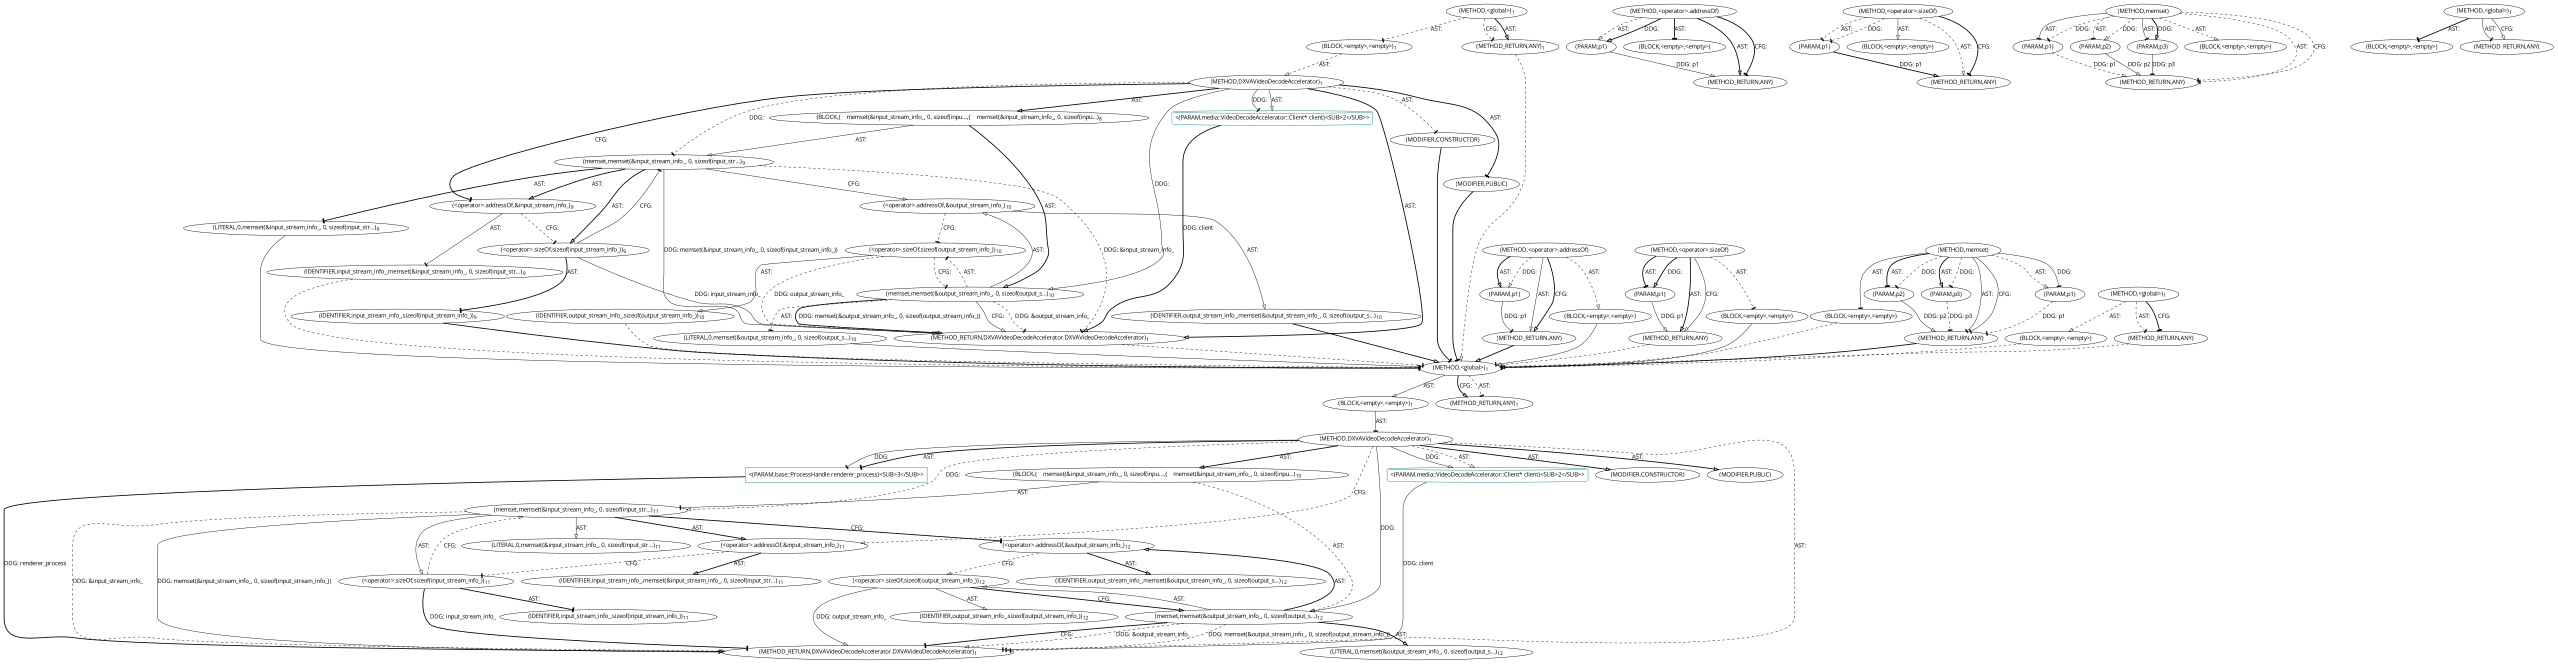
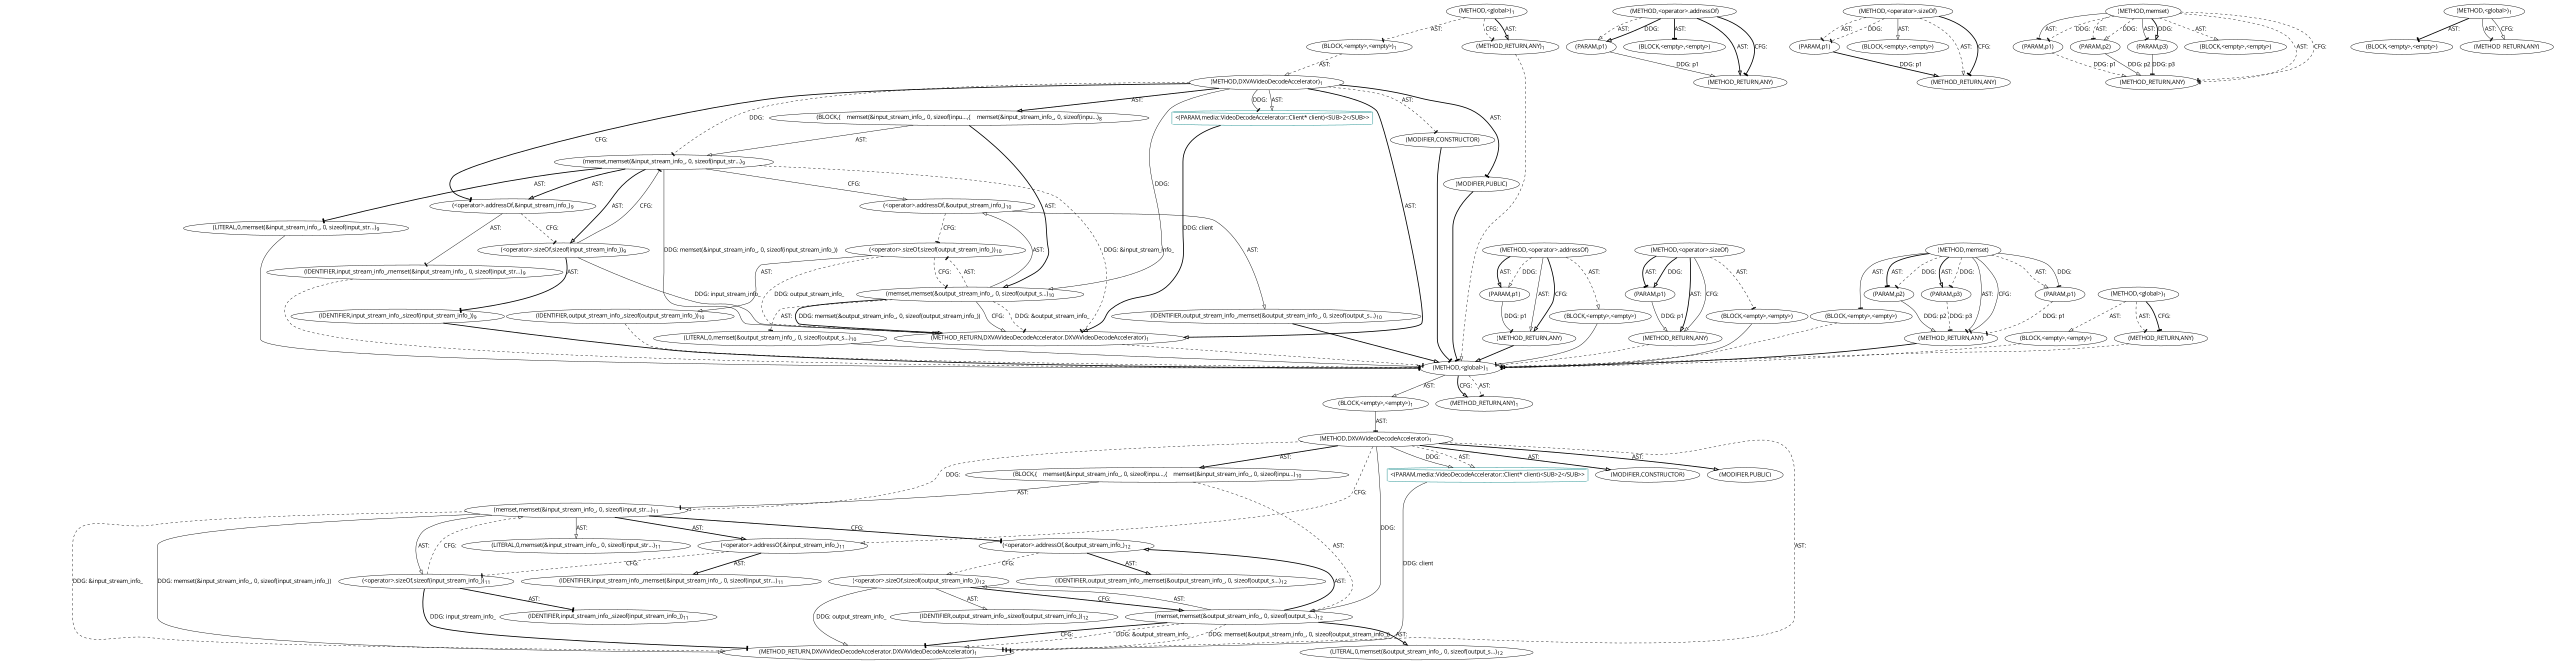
node "<(PARAM,base::ProcessHandle renderer_process)<SUB>3</SUB>>": removed
